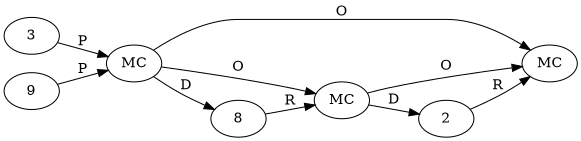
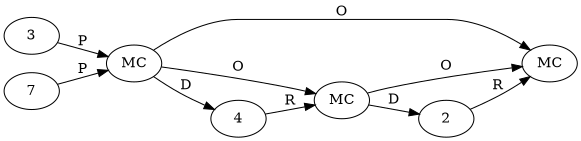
node "9": label "9" -> "7"
node "8": label "8" -> "4"
